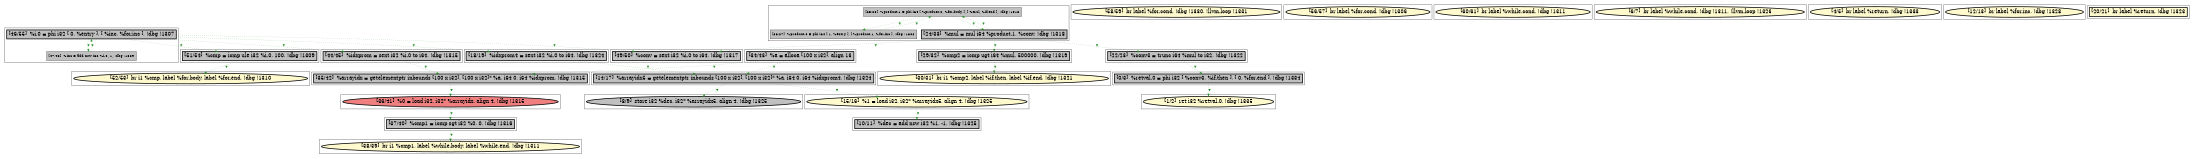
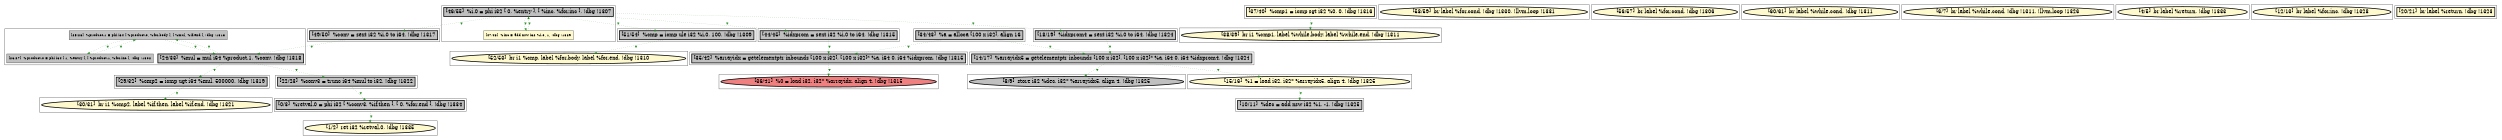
edge "[24/33]  %mul = mul i64 %product.1, %conv, !dbg !1318" -> "[49/50]  %conv = sext i32 %i.0 to i64, !dbg !1317": reversed
node "[47/48]  %inc = add nsw i32 %i.0, 1, !dbg !1329": fillcolor grey -> lemonchiffon
edge "[36/41]  %0 = load i32, i32* %arrayidx, align 4, !dbg !1315" -> "[37/40]  %cmp1 = icmp sgt i32 %0, 0, !dbg !1316": removed, label "T"
node "[37/40]  %cmp1 = icmp sgt i32 %0, 0, !dbg !1316": fillcolor grey -> lemonchiffon
